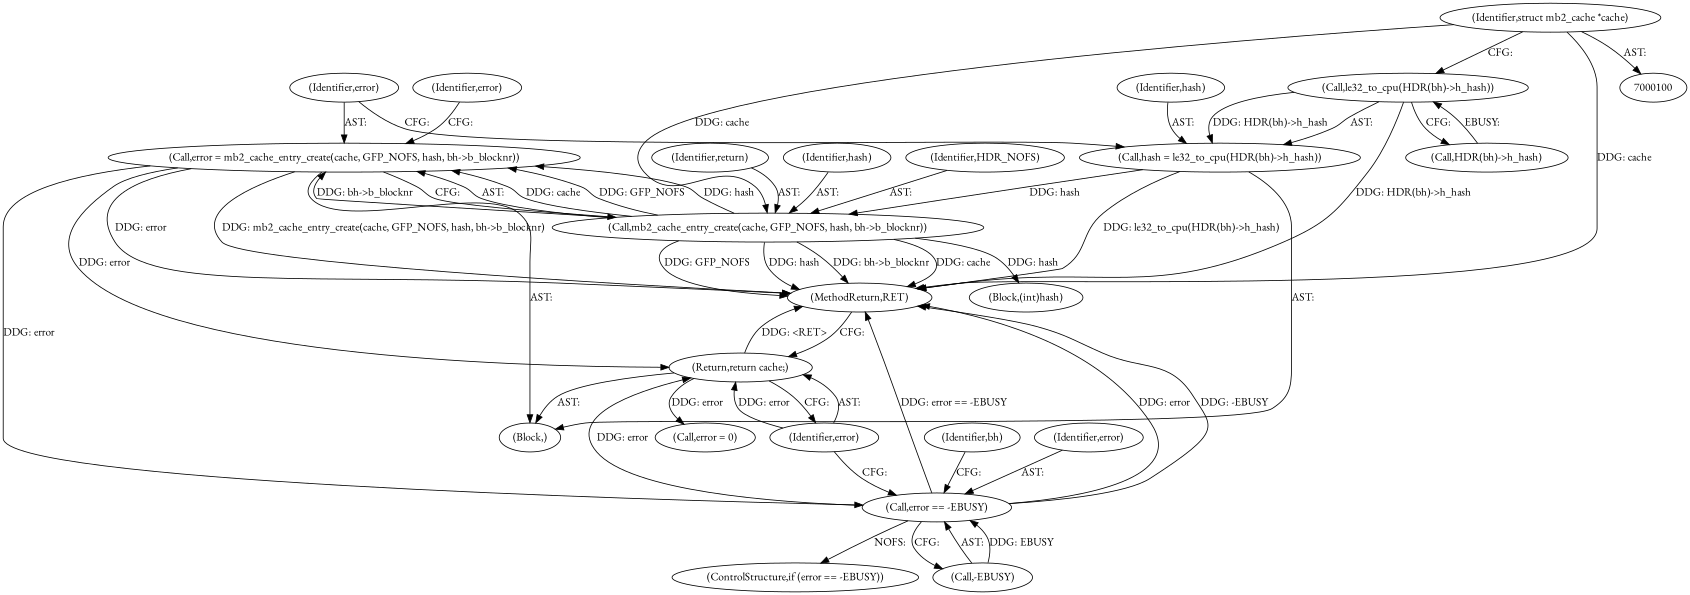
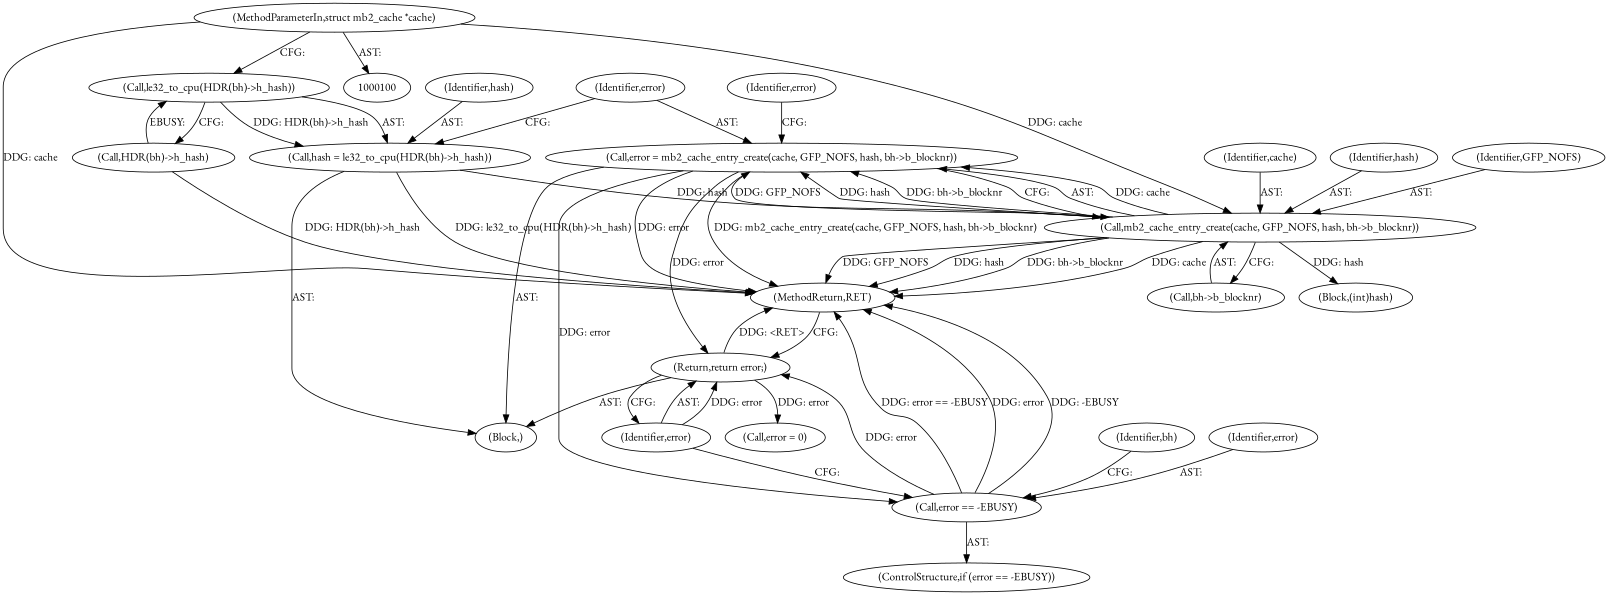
node "(Identifier,struct mb2_cache *cache)": label "(Identifier,struct mb2_cache *cache)" -> "(MethodParameterIn,struct mb2_cache *cache)"
node "7000100": label "7000100" -> "1000100"
node "(Identifier,return)": label "(Identifier,return)" -> "(Identifier,cache)"
node "(Identifier,HDR_NOFS)": label "(Identifier,HDR_NOFS)" -> "(Identifier,GFP_NOFS)"
edge "(Call,le32_to_cpu(HDR(bh)->h_hash))" -> "(MethodReturn,RET)": now "(Call,HDR(bh)->h_hash)" -> "(MethodReturn,RET)"
node "(Call,bh->b_blocknr)": added
node "(Return,return cache;)": label "(Return,return cache;)" -> "(Return,return error;)"
edge "(Call,error == -EBUSY)" -> "(ControlStructure,if (error == -EBUSY))": label "NOFS: " -> "AST: "
node "(Call,-EBUSY)": removed
